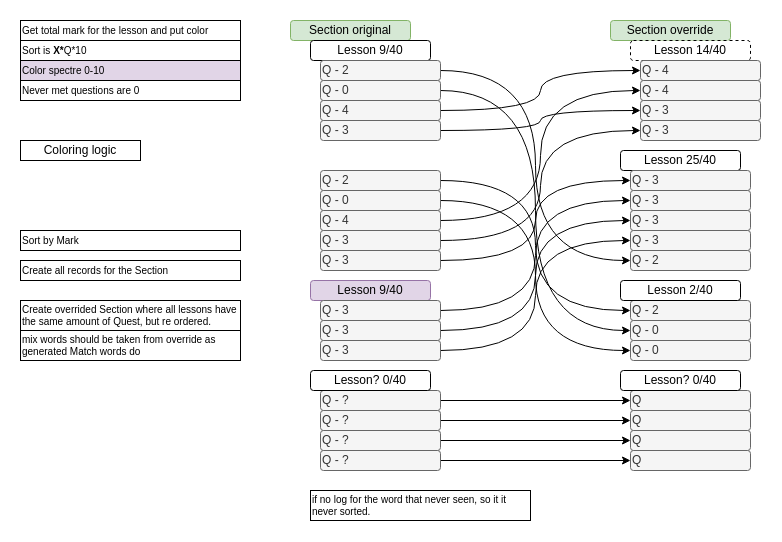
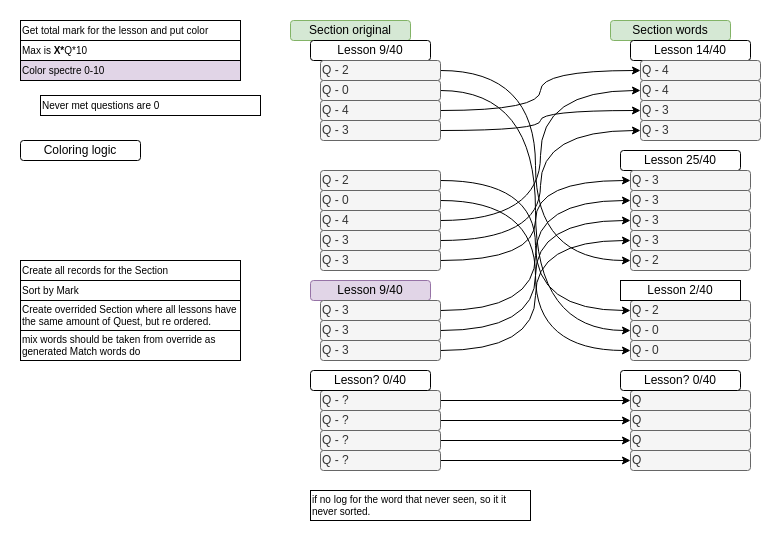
node "Section override": label "Section override" -> "Section words"
node "Sort is X*Q*10": label "Sort is X*Q*10" -> "Max is X*Q*10"
node "Lesson 14/40": style dashed -> solid
node "Never met questions are 0": moved (131, 91) -> (151, 106)
node "Coloring logic": shape rectangle -> rounded rectangle
node "Sort by Mark": moved (131, 241) -> (131, 291)
node "Lesson 2/40": shape rounded rectangle -> rectangle
